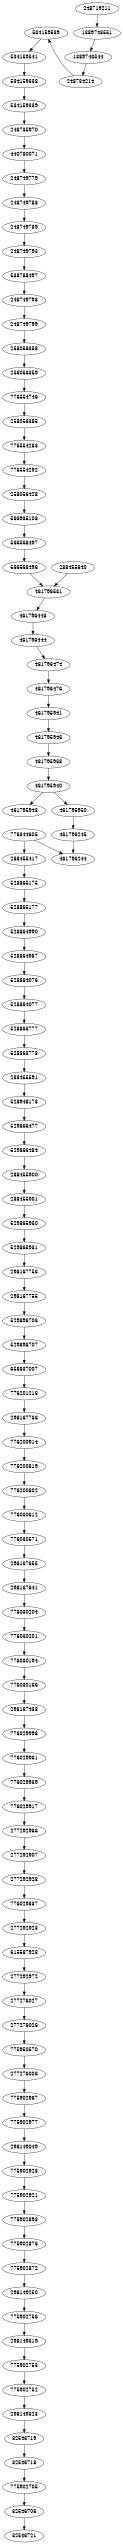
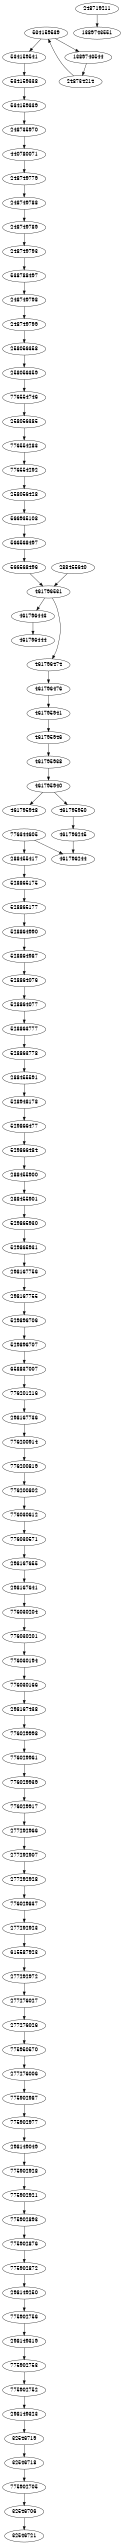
edge "1389743551" -> "1389743544": now "534159539" -> "1389743544"
edge "461796444" -> "461796474": now "461796531" -> "461796474"
